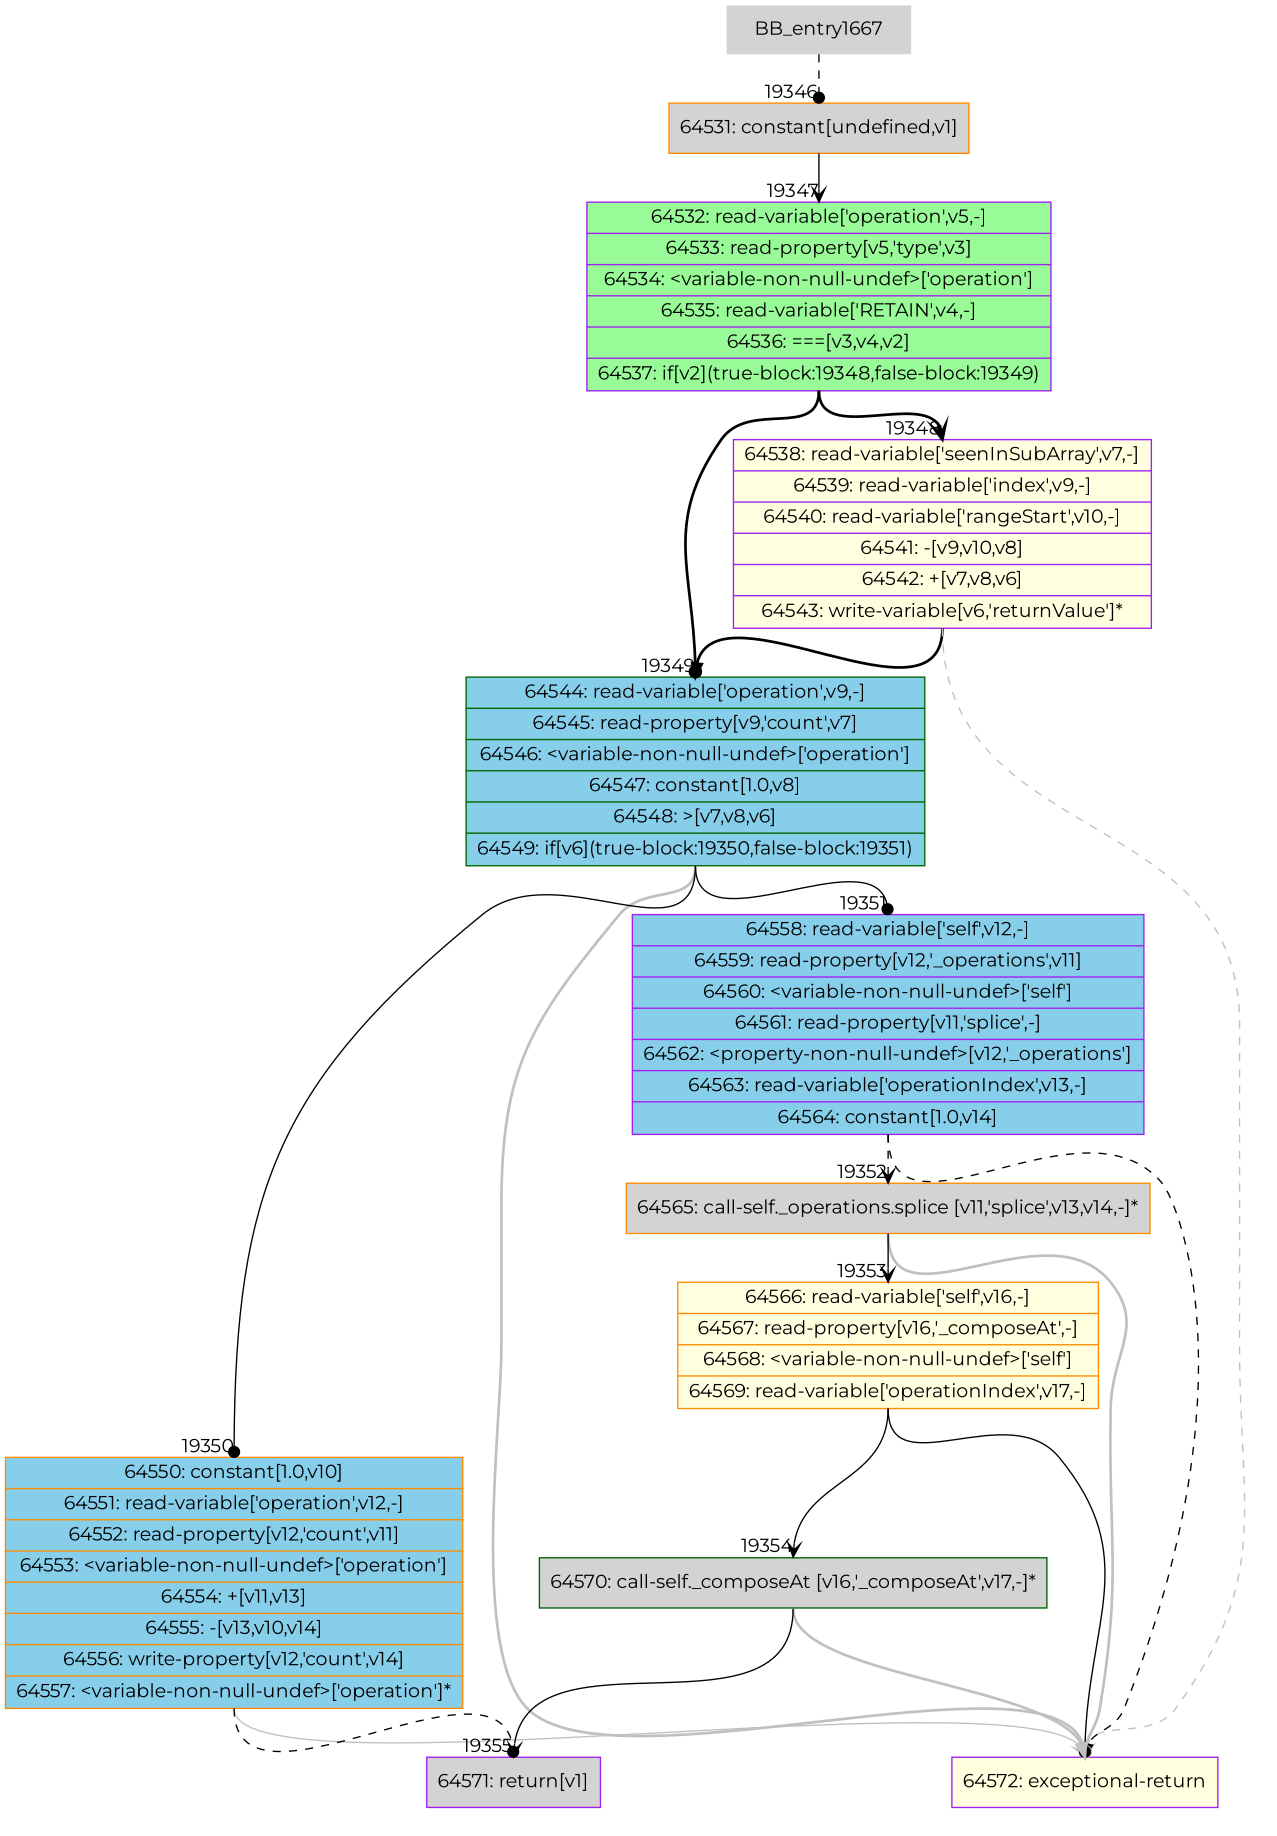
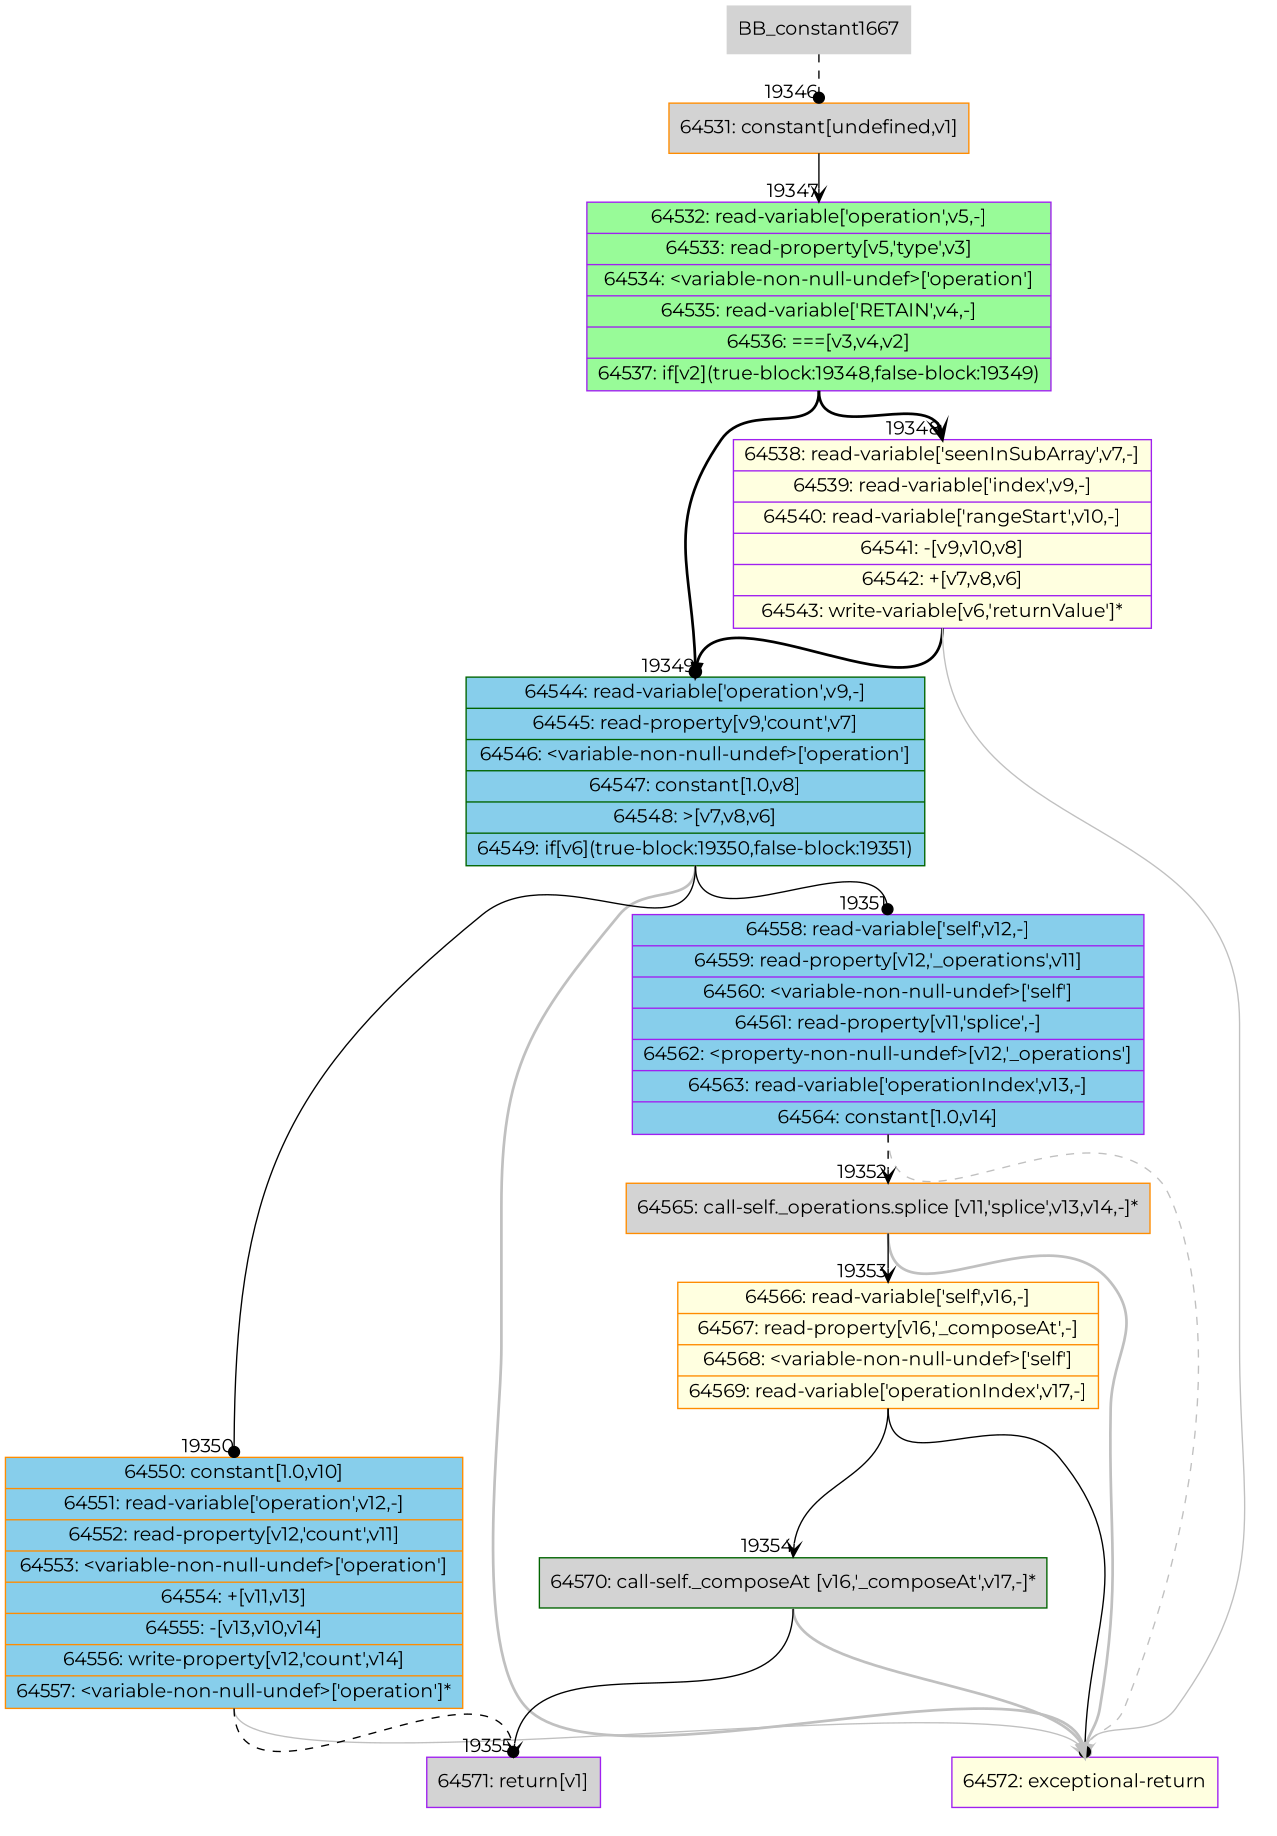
node "BB_entry1667": label "BB_entry1667" -> "BB_constant1667"
edge "64538: read-variable['seenInSubArray',v7,-]" -> "64572: exceptional-return": style dashed -> solid
edge "64558: read-variable['self',v12,-]" -> "64572: exceptional-return": color black -> gray
